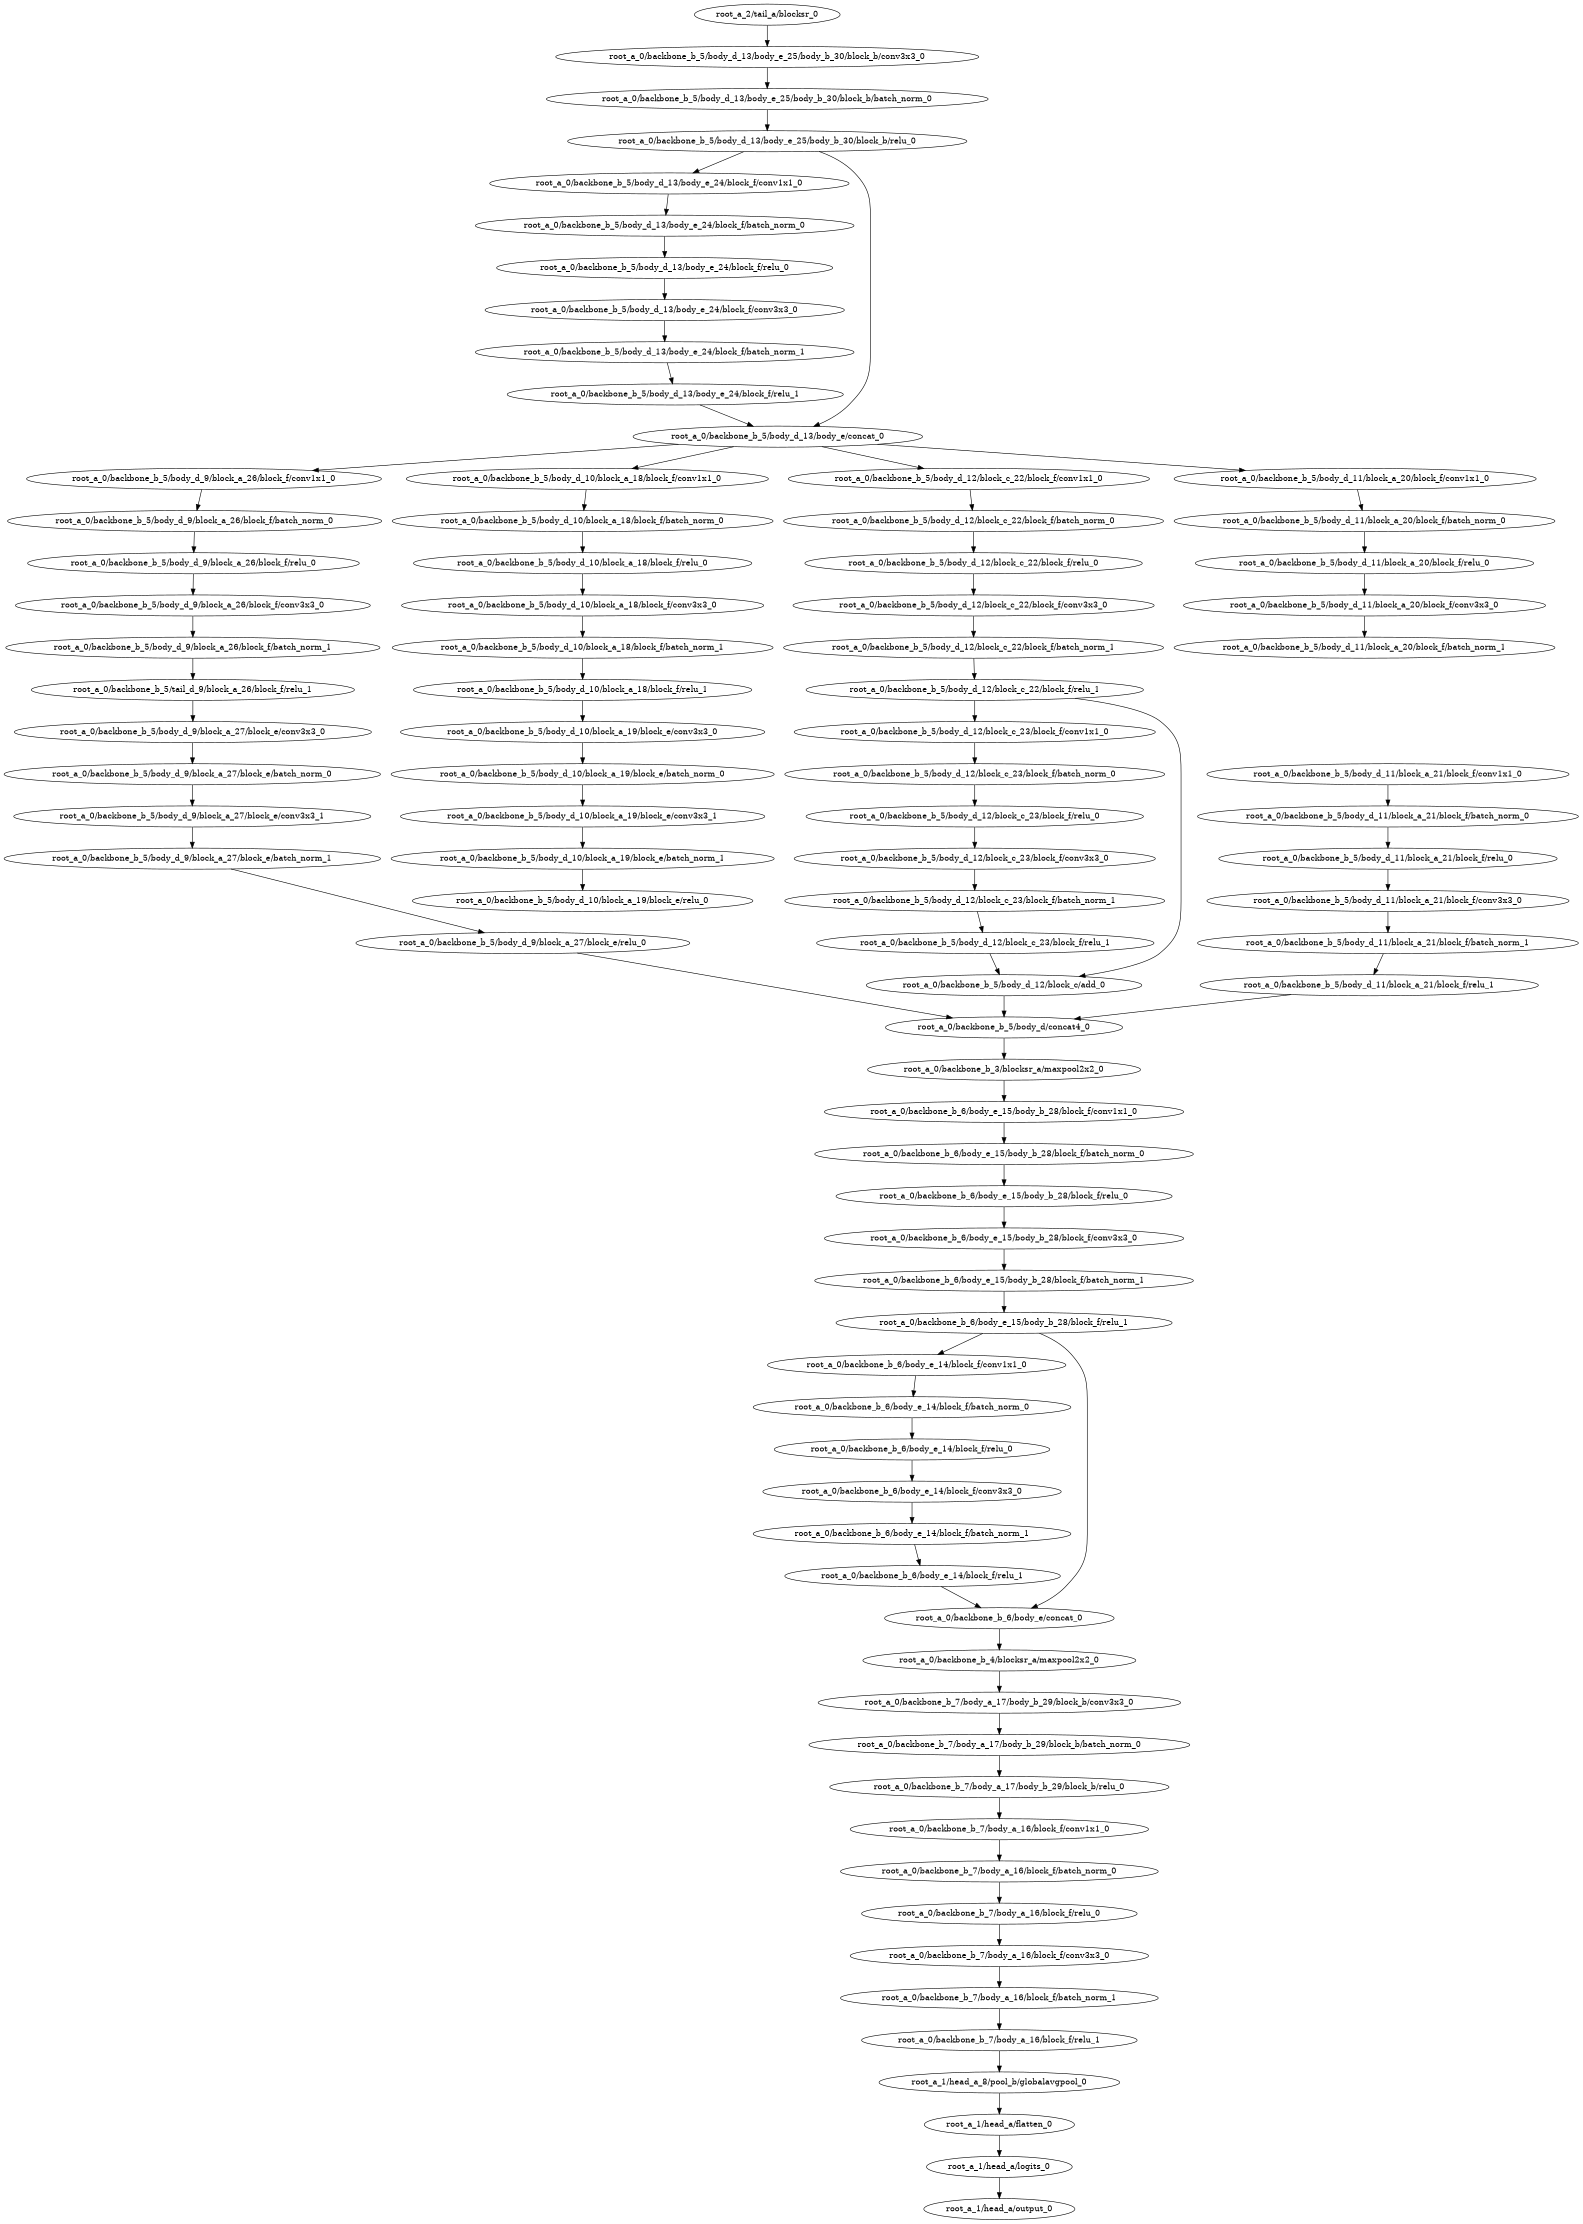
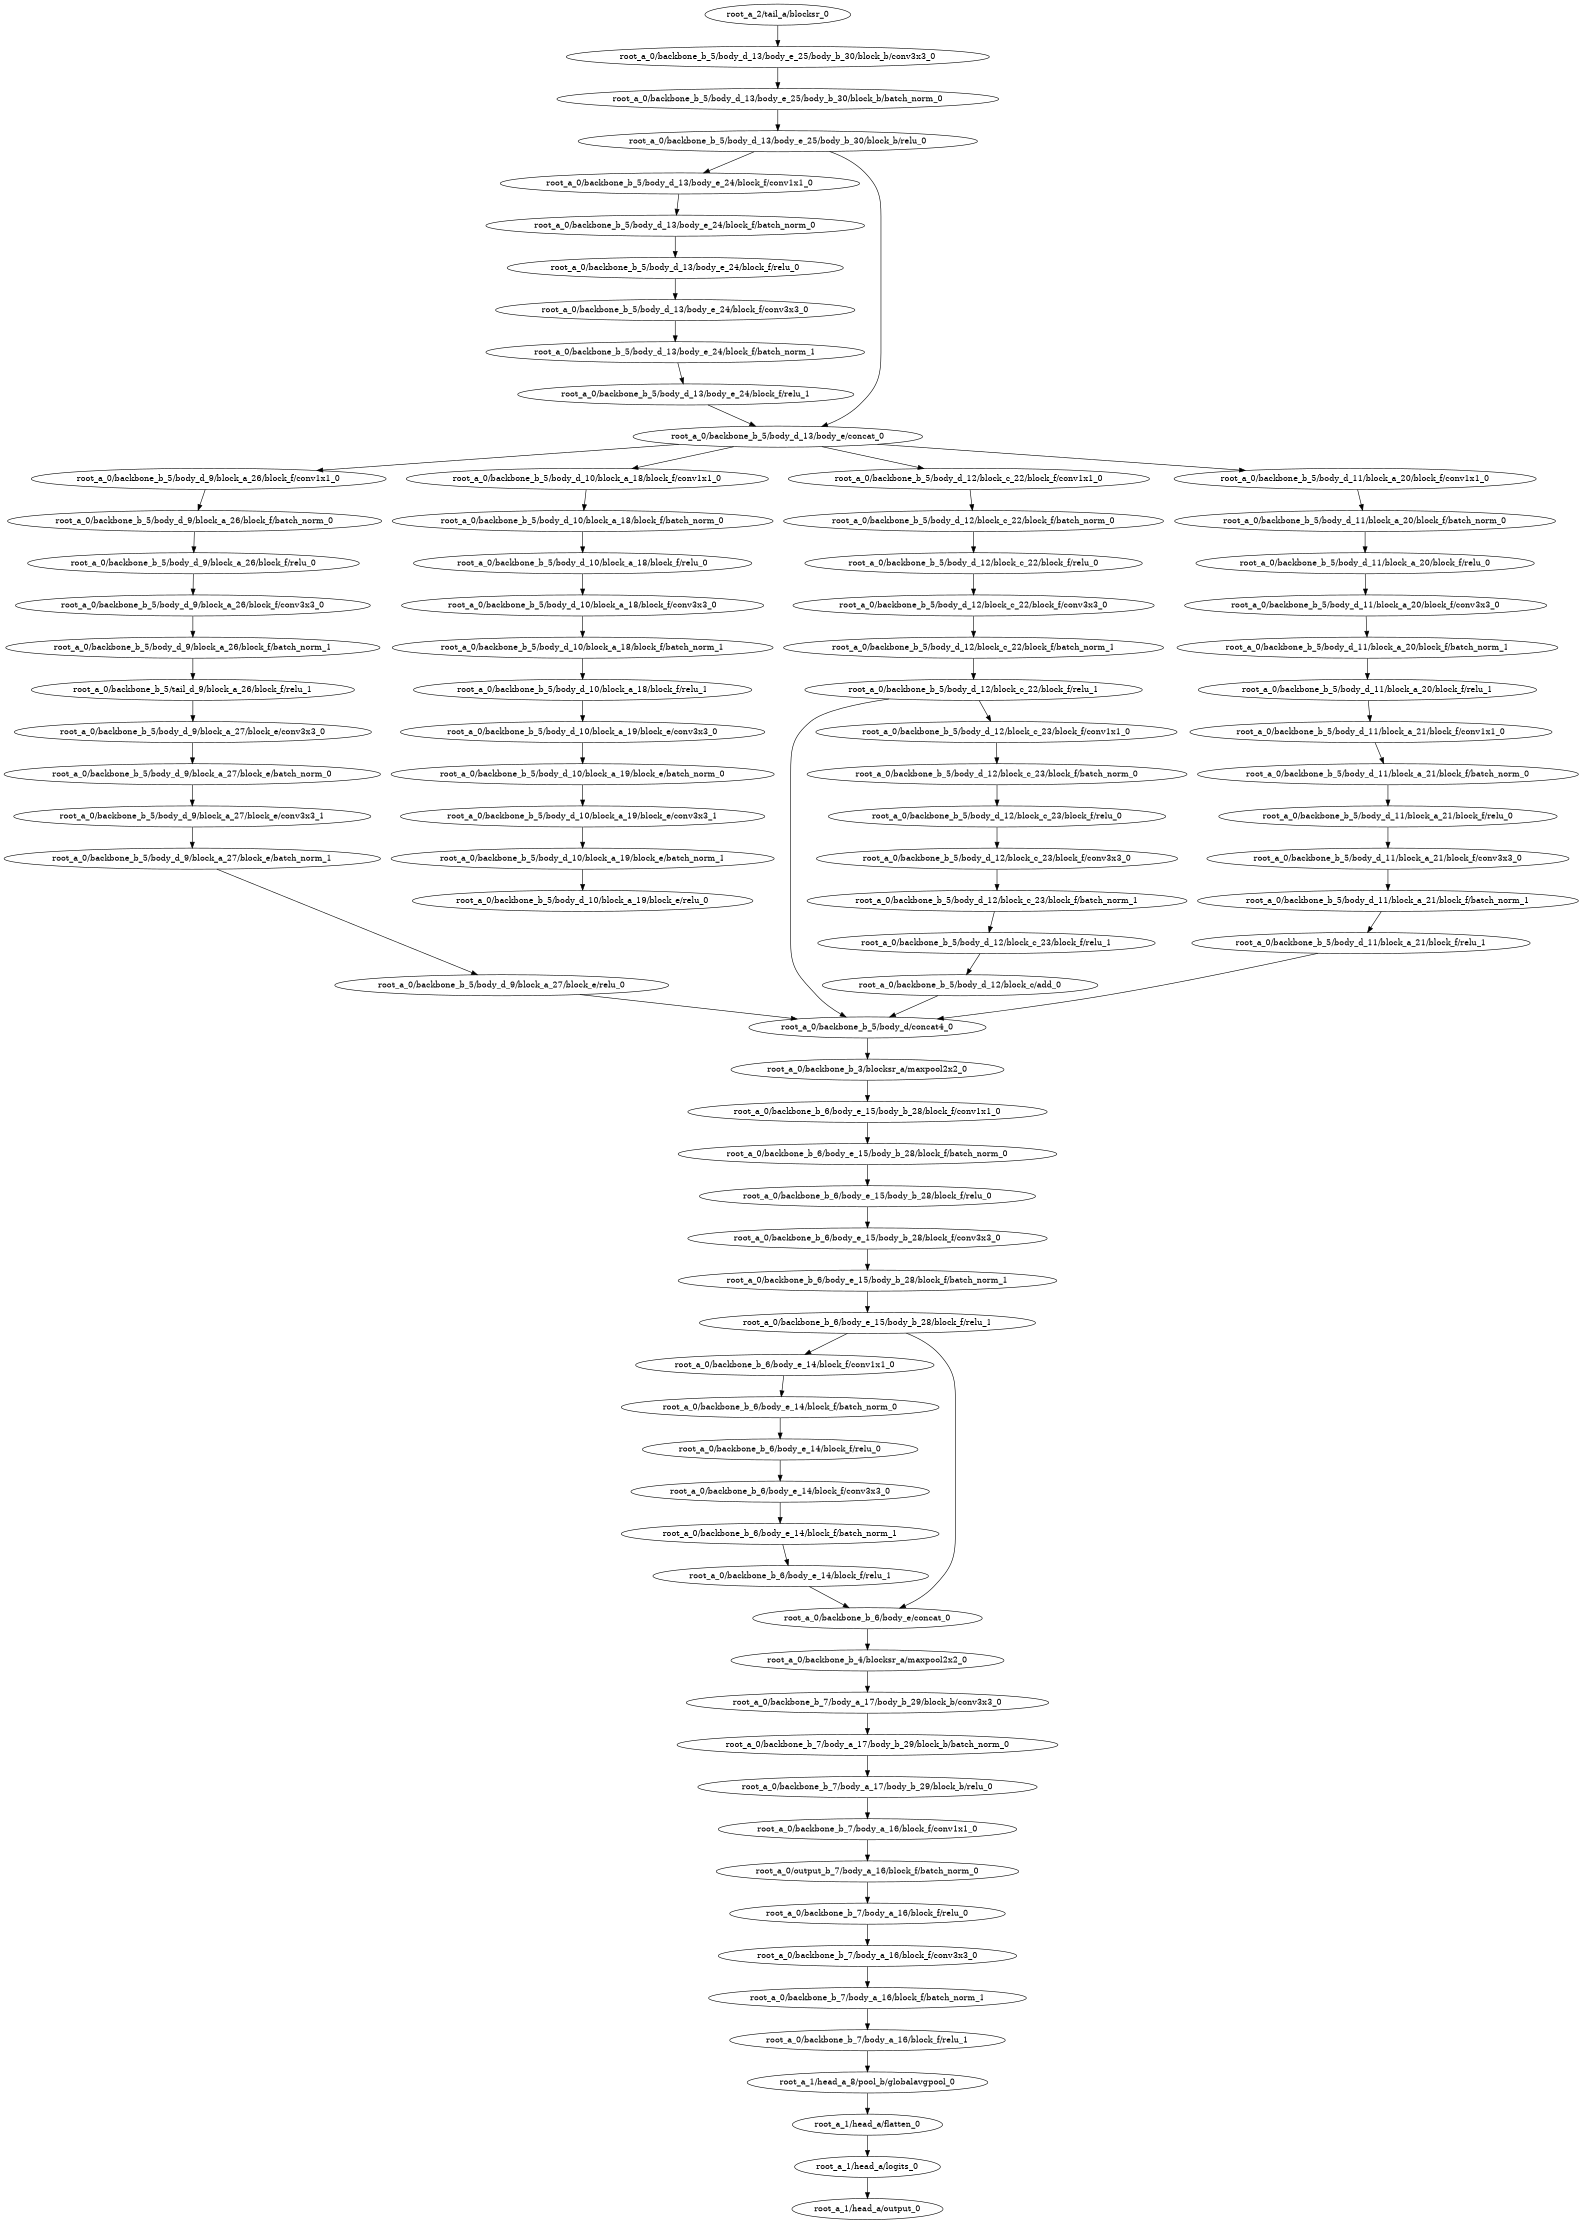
node "root_a_0/backbone_b_5/body_d_11/block_a_20/block_f/relu_1": added
edge "root_a_0/backbone_b_5/body_d_12/block_c_22/block_f/relu_1" -> "root_a_0/backbone_b_5/body_d_12/block_c/add_0": now "root_a_0/backbone_b_5/body_d_12/block_c_22/block_f/relu_1" -> "root_a_0/backbone_b_5/body_d/concat4_0"
node "root_a_0/backbone_b_7/body_a_16/block_f/batch_norm_0": label "root_a_0/backbone_b_7/body_a_16/block_f/batch_norm_0" -> "root_a_0/output_b_7/body_a_16/block_f/batch_norm_0"
